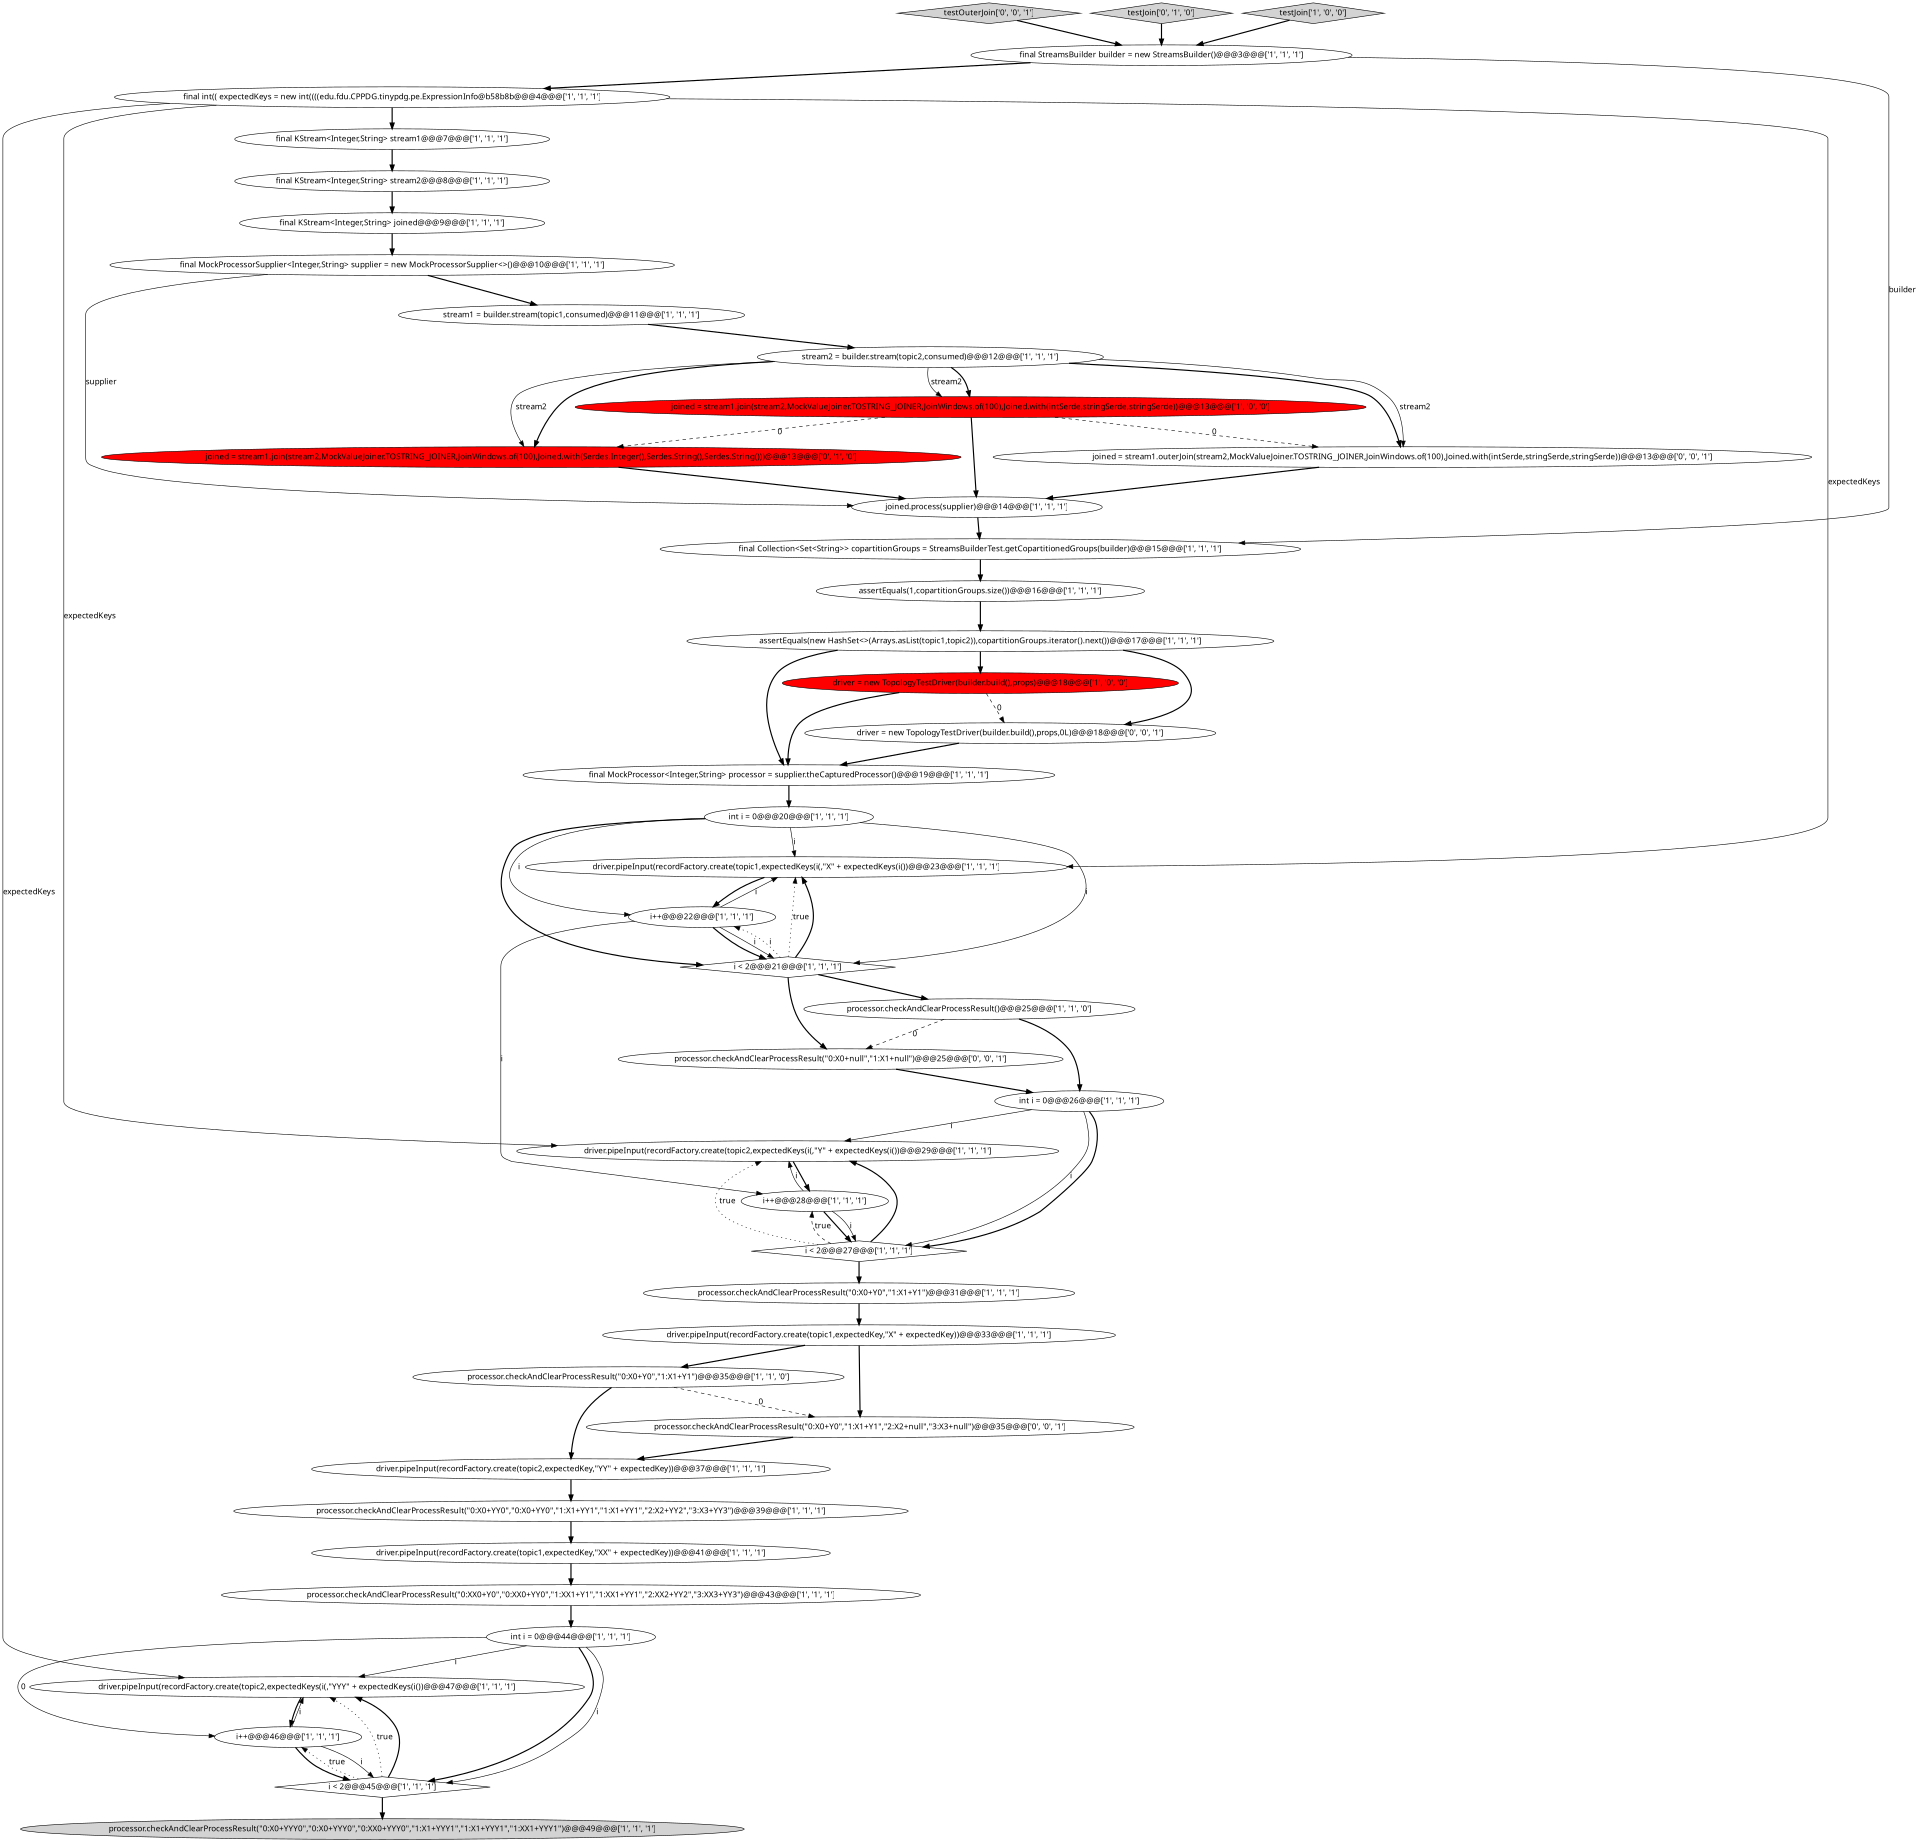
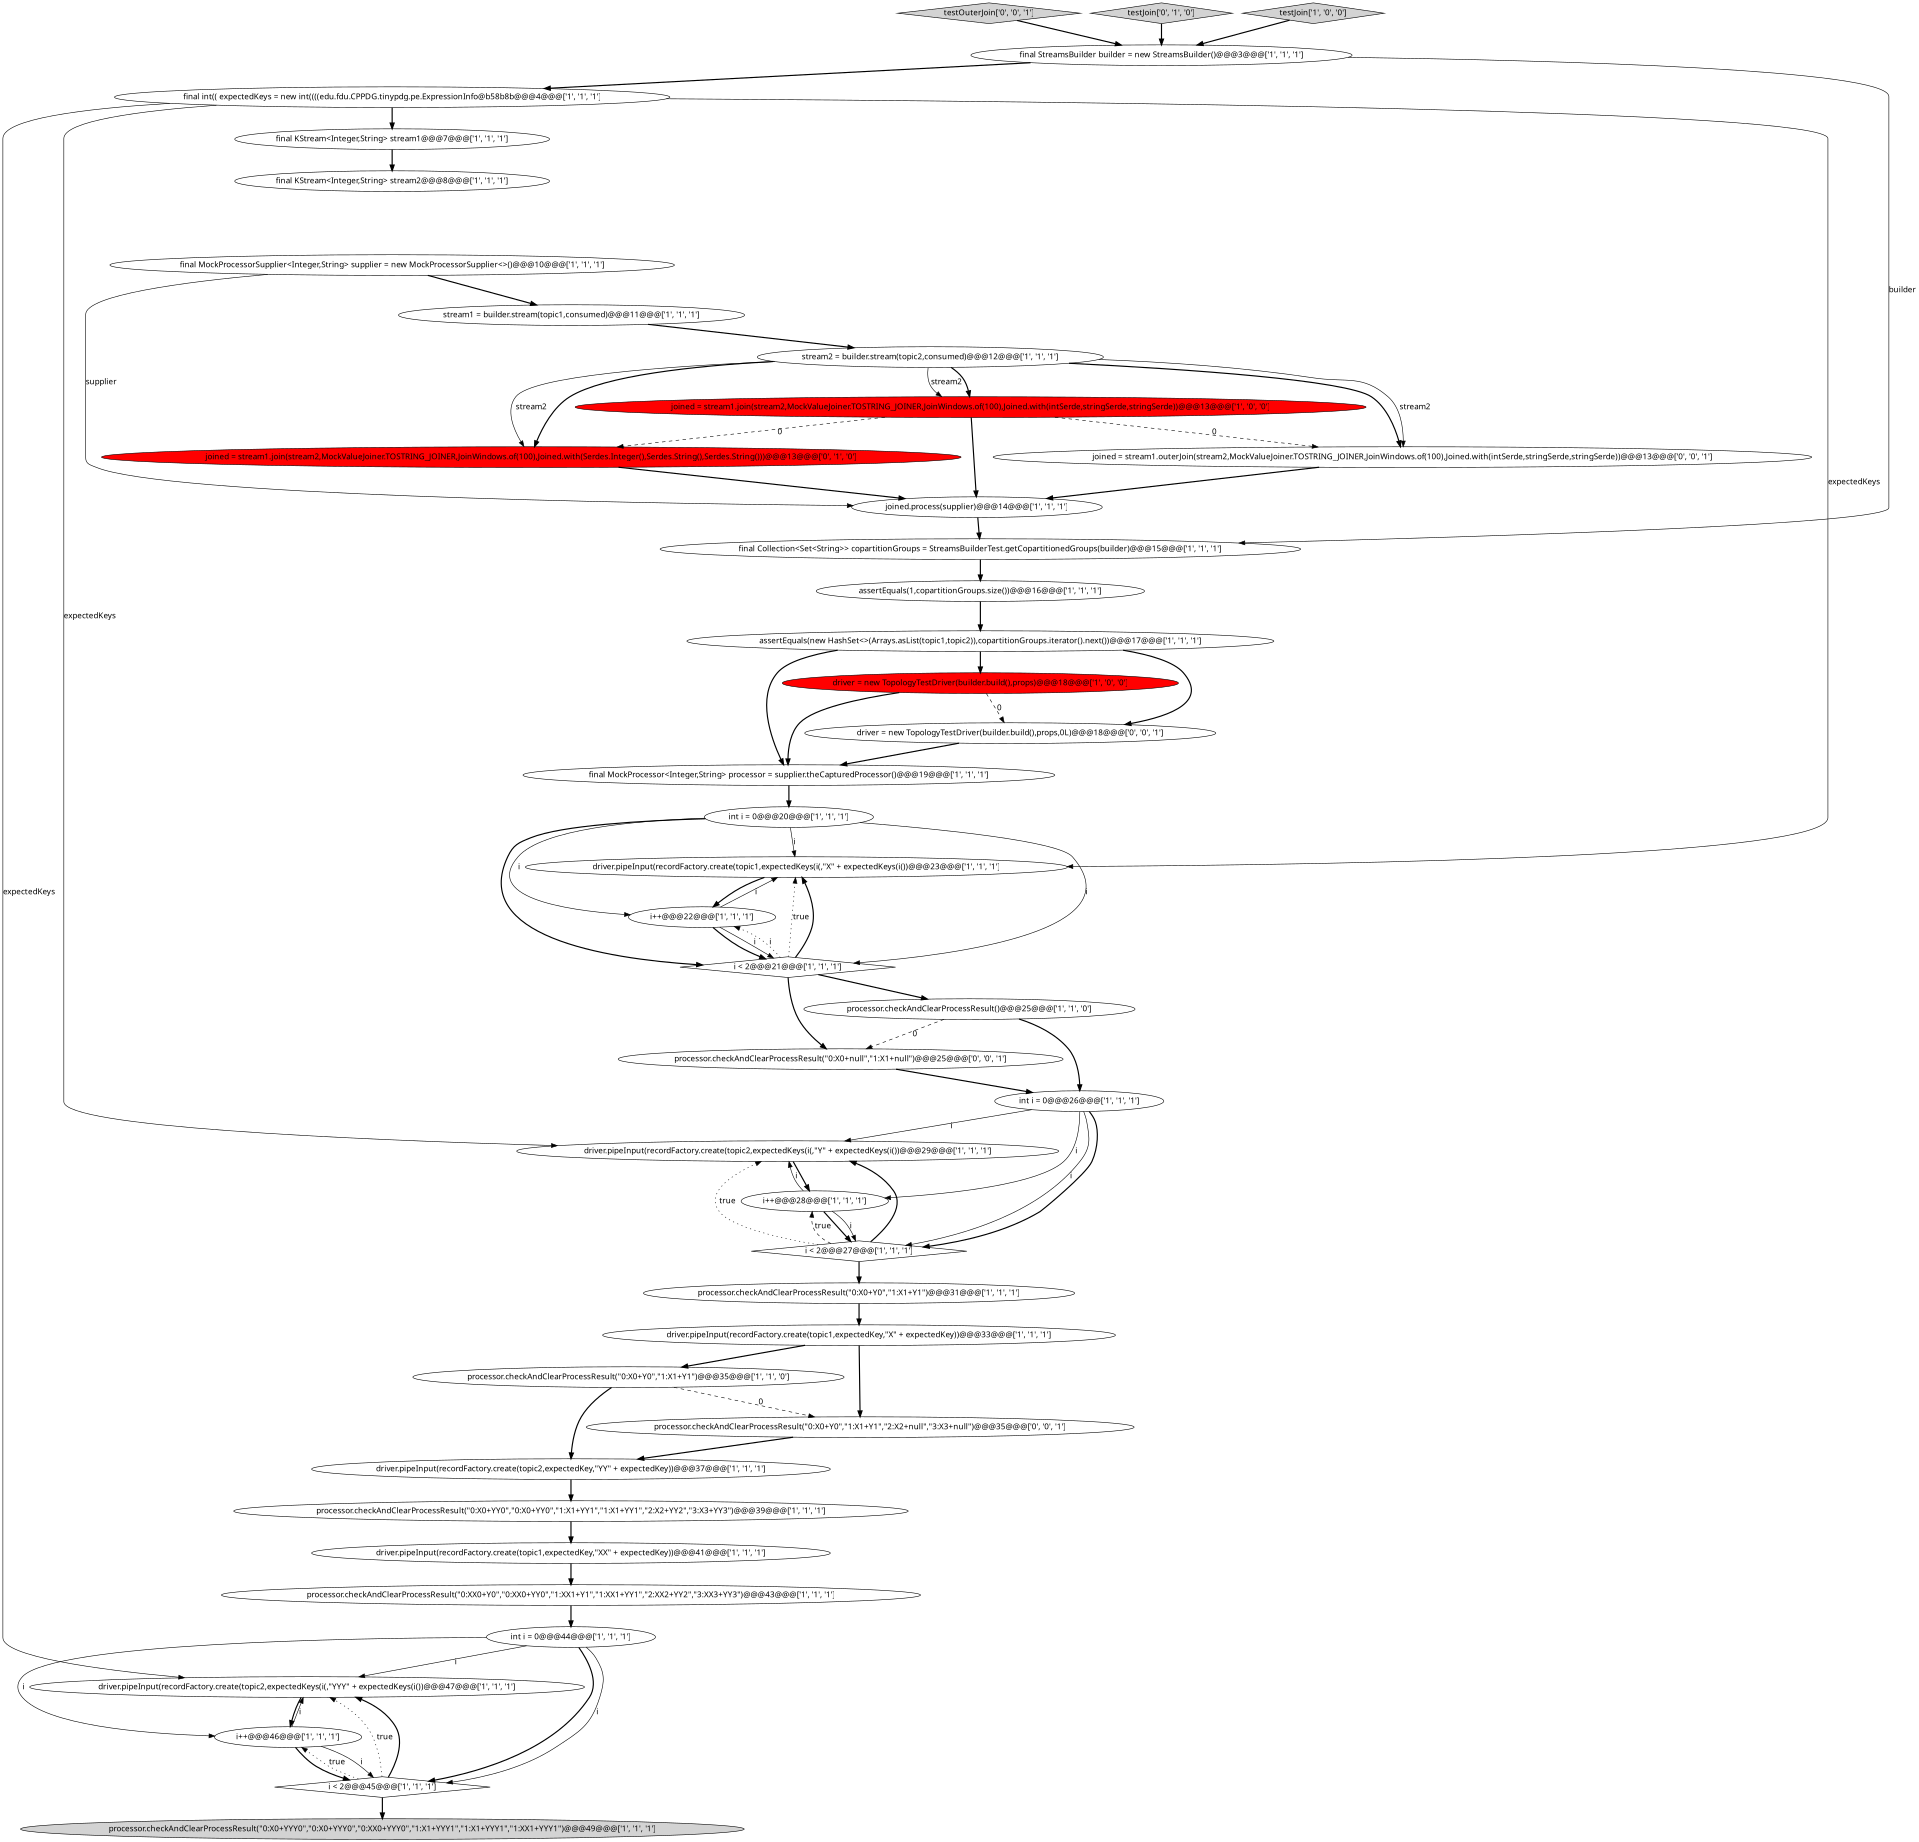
node "final KStream<Integer,String> joined@@@9@@@['1', '1', '1']": removed
edge "i++@@@22@@@['1', '1', '1']" -> "i++@@@28@@@['1', '1', '1']": now "int i = 0@@@26@@@['1', '1', '1']" -> "i++@@@28@@@['1', '1', '1']"
edge "int i = 0@@@44@@@['1', '1', '1']" -> "i++@@@46@@@['1', '1', '1']": label "0" -> "i"
